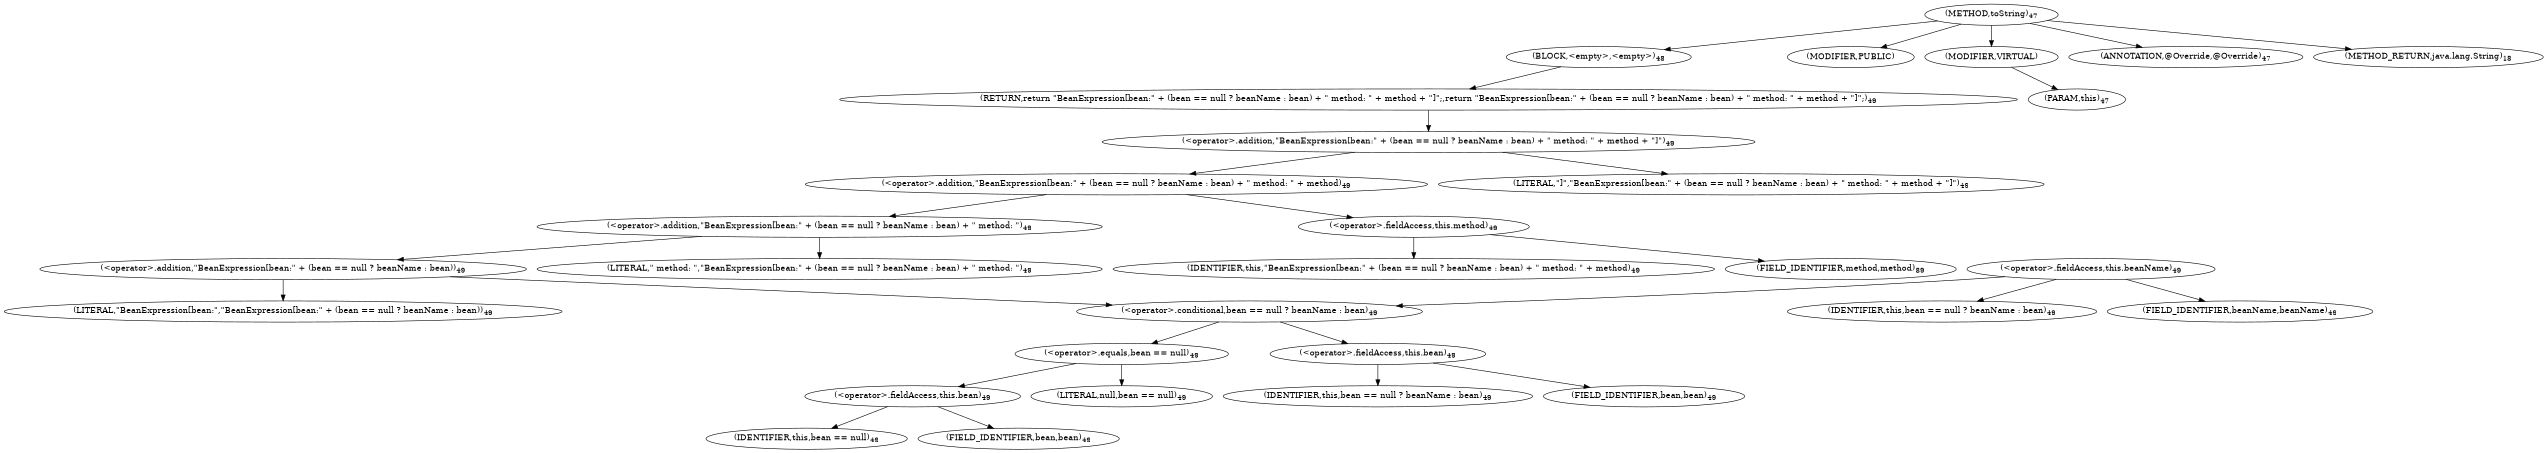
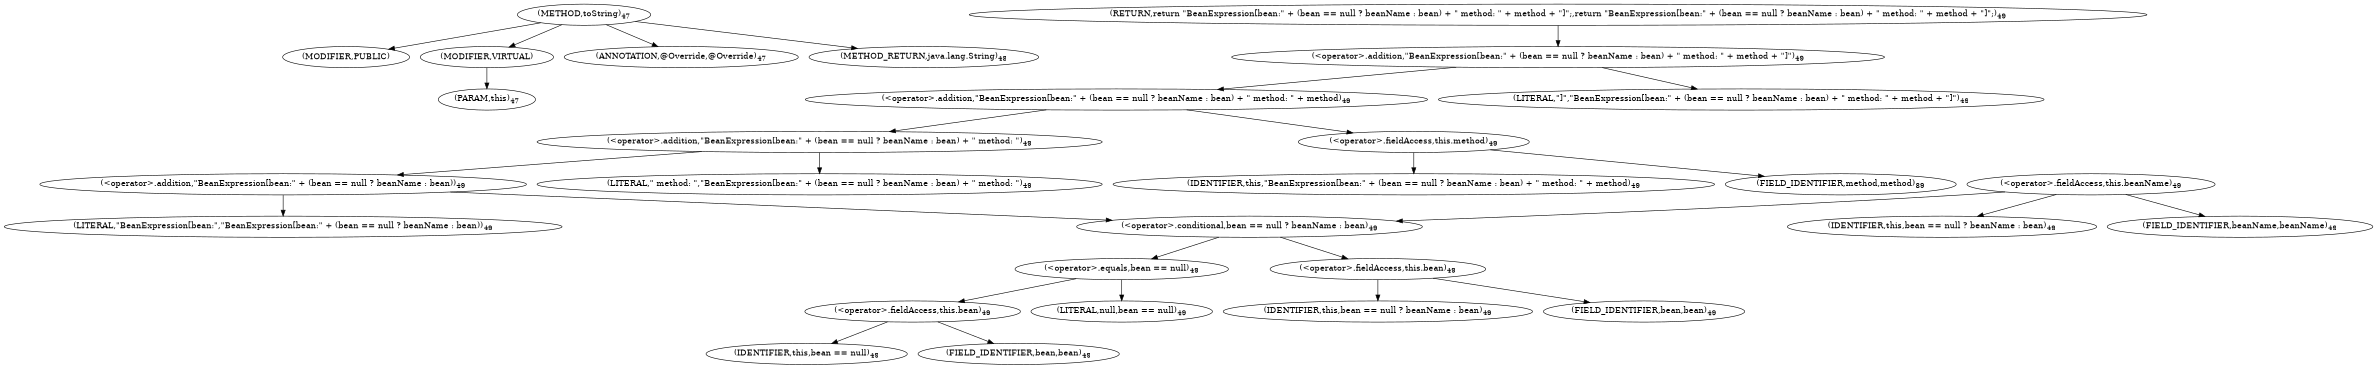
node "(METHOD_RETURN,java.lang.String)": text "18" -> "48"
node "(BLOCK,<empty>,<empty>)": removed
